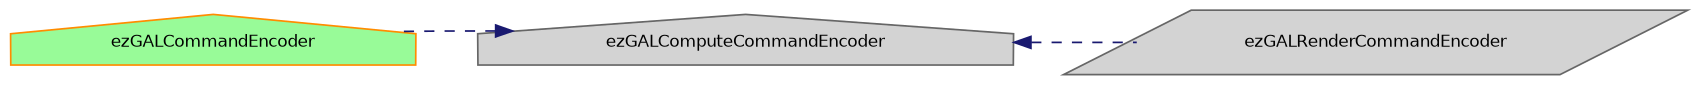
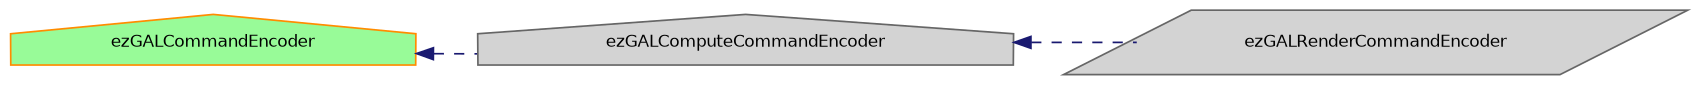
edge "ezGALCommandEncoder" -> "ezGALComputeCommandEncoder": reversed
